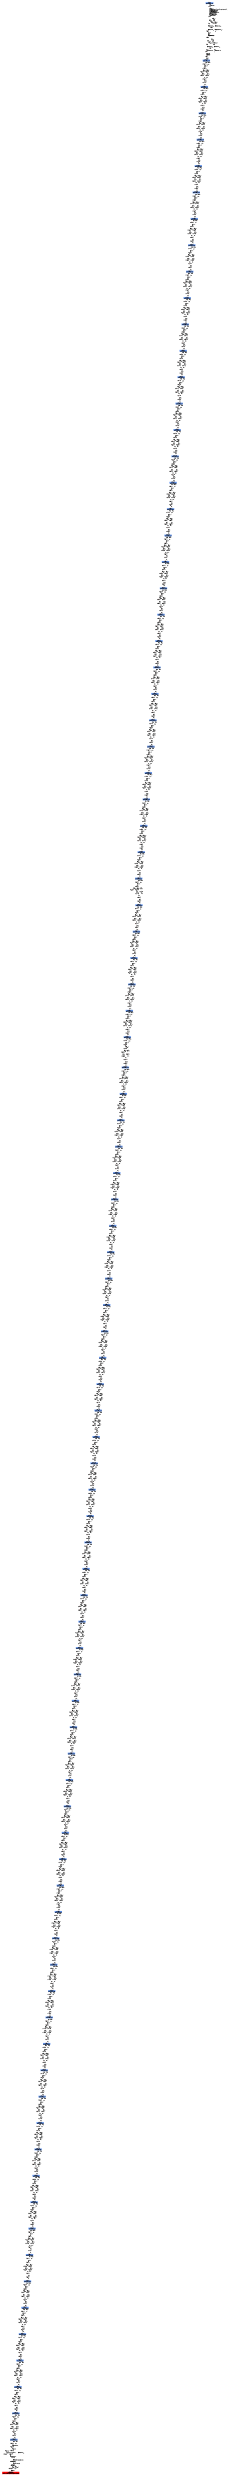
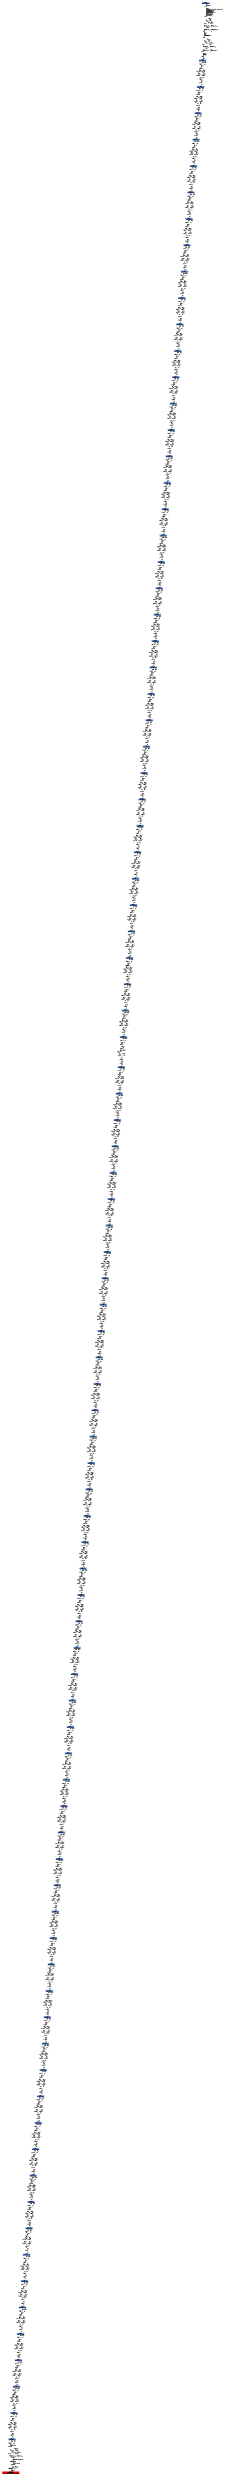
edge "122879 @ N48 main" -> "122882 @ N52 main": now "122881 @ N50 main" -> "122882 @ N52 main"
node "122969 @ N48 main": fillcolor white -> cornflowerblue
edge "124632 @ N55 main" -> "124640 @ N59 main": now "124637 @ N58 main" -> "124640 @ N59 main"
